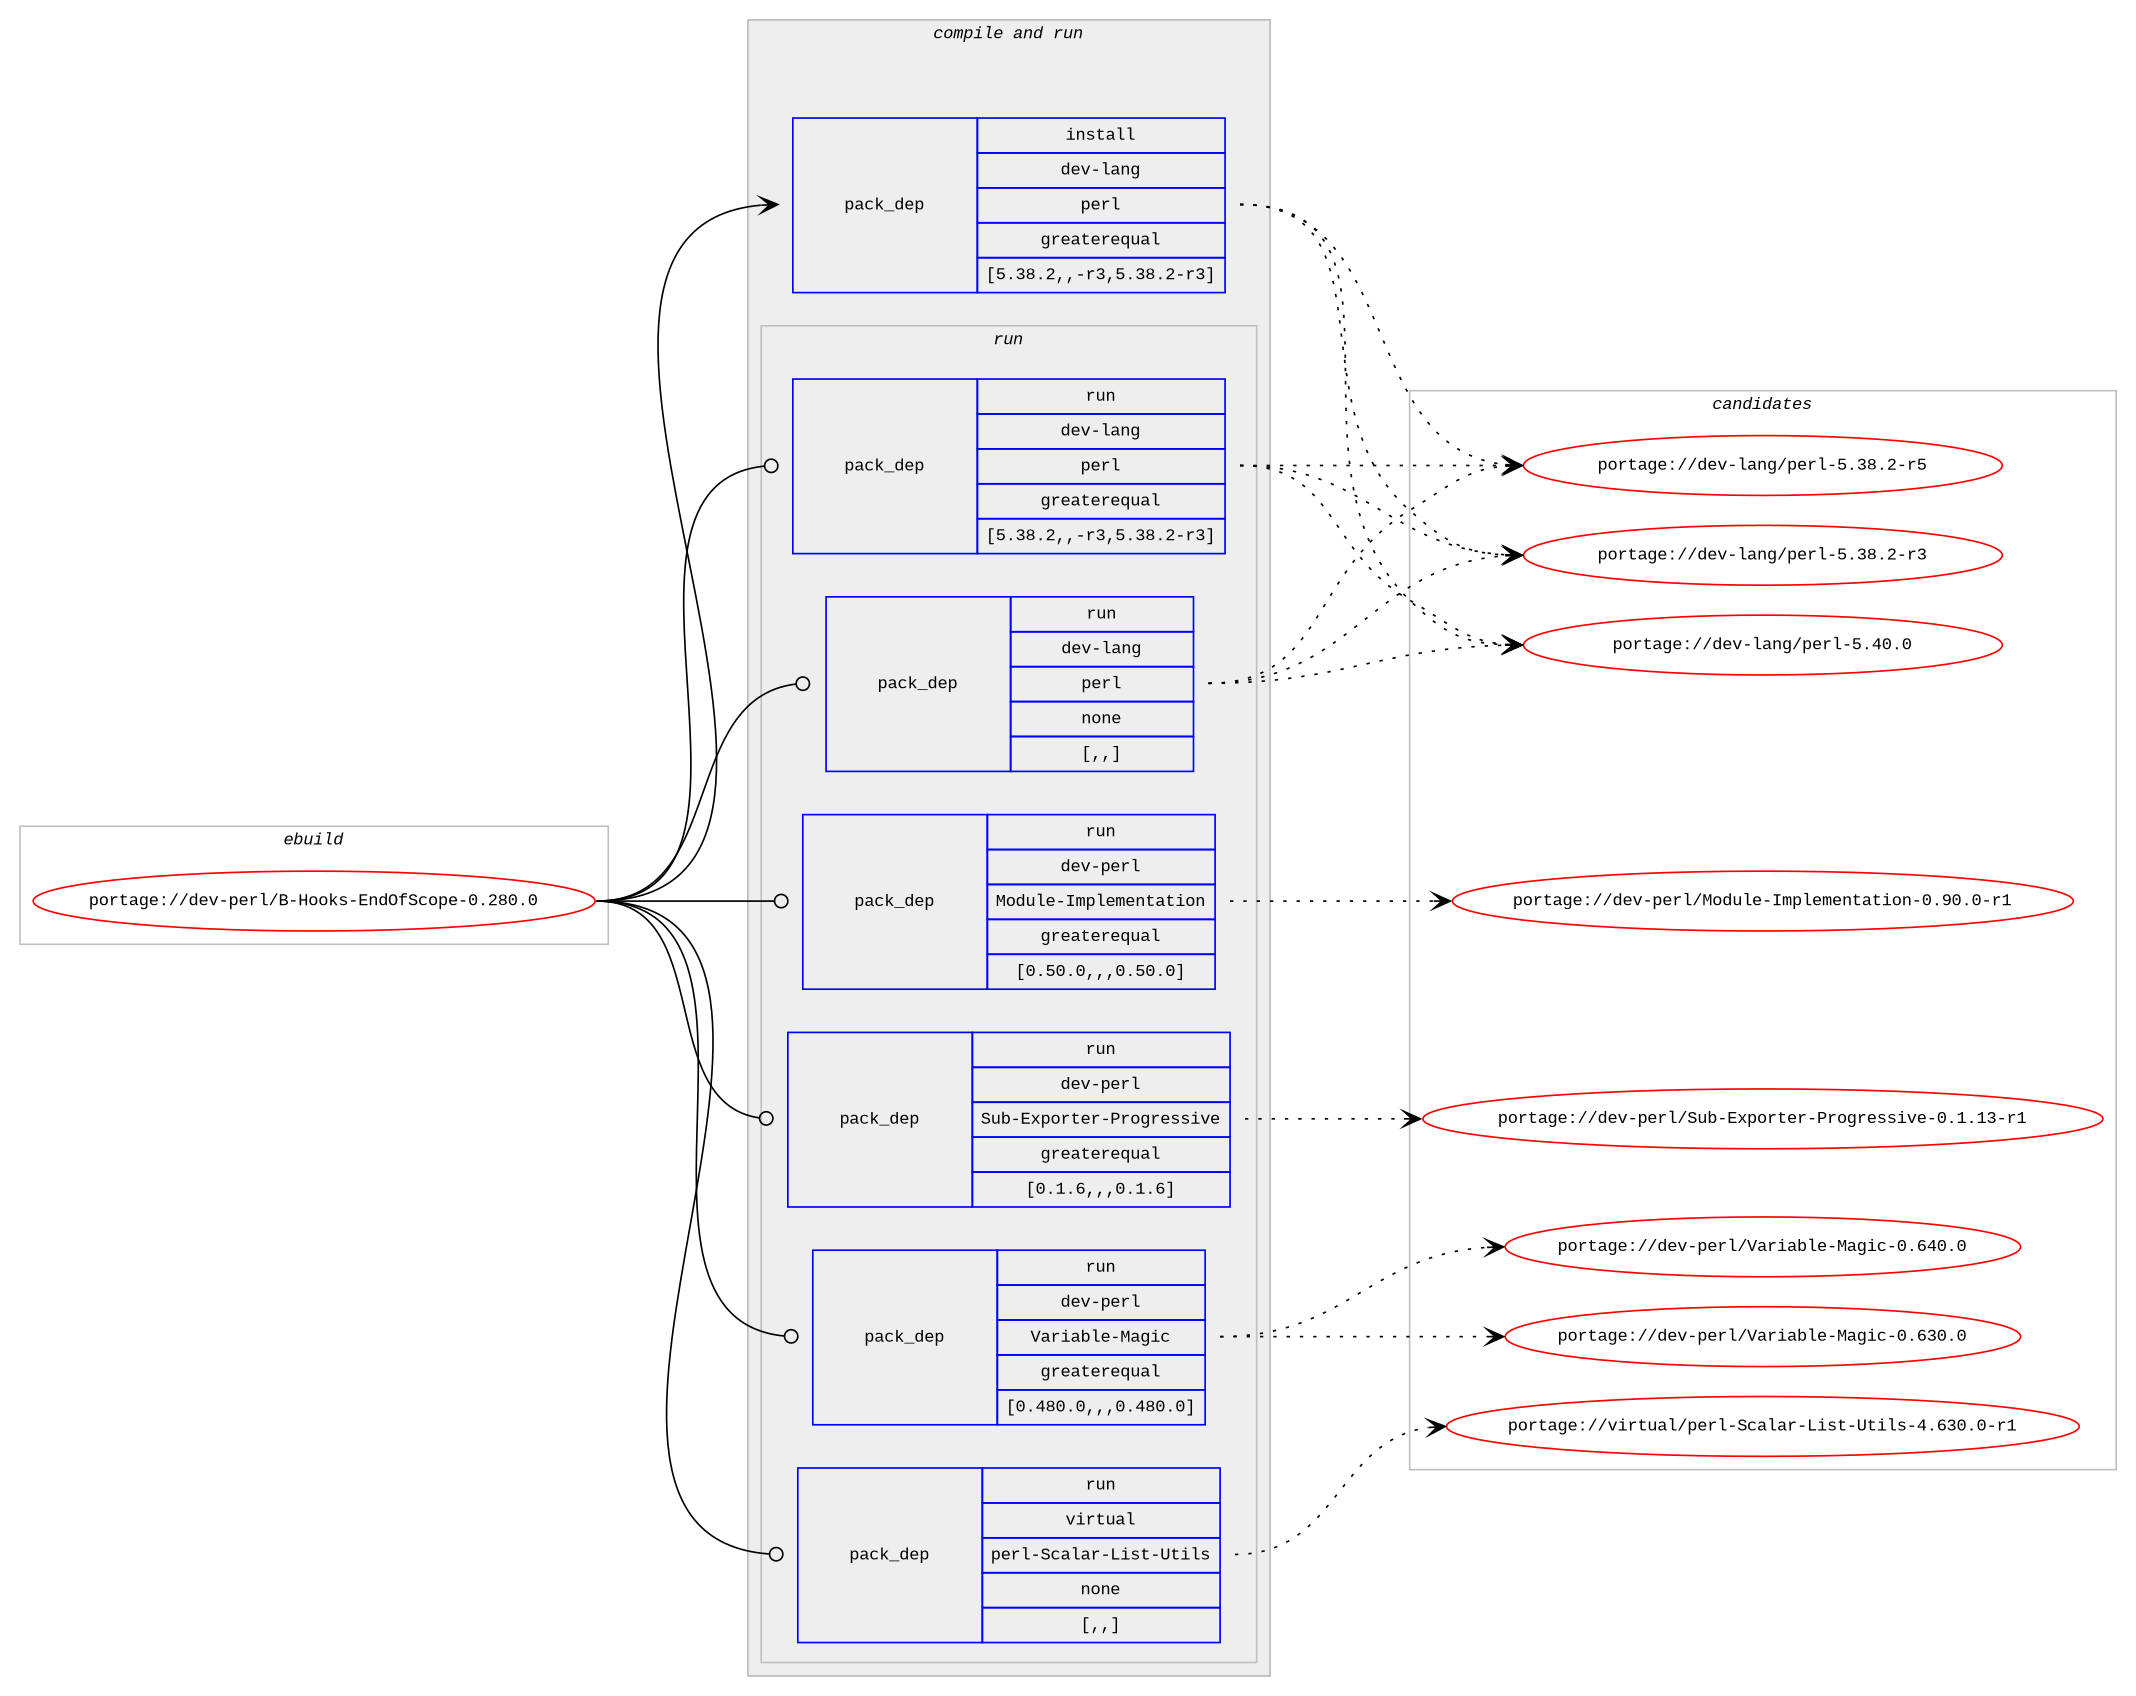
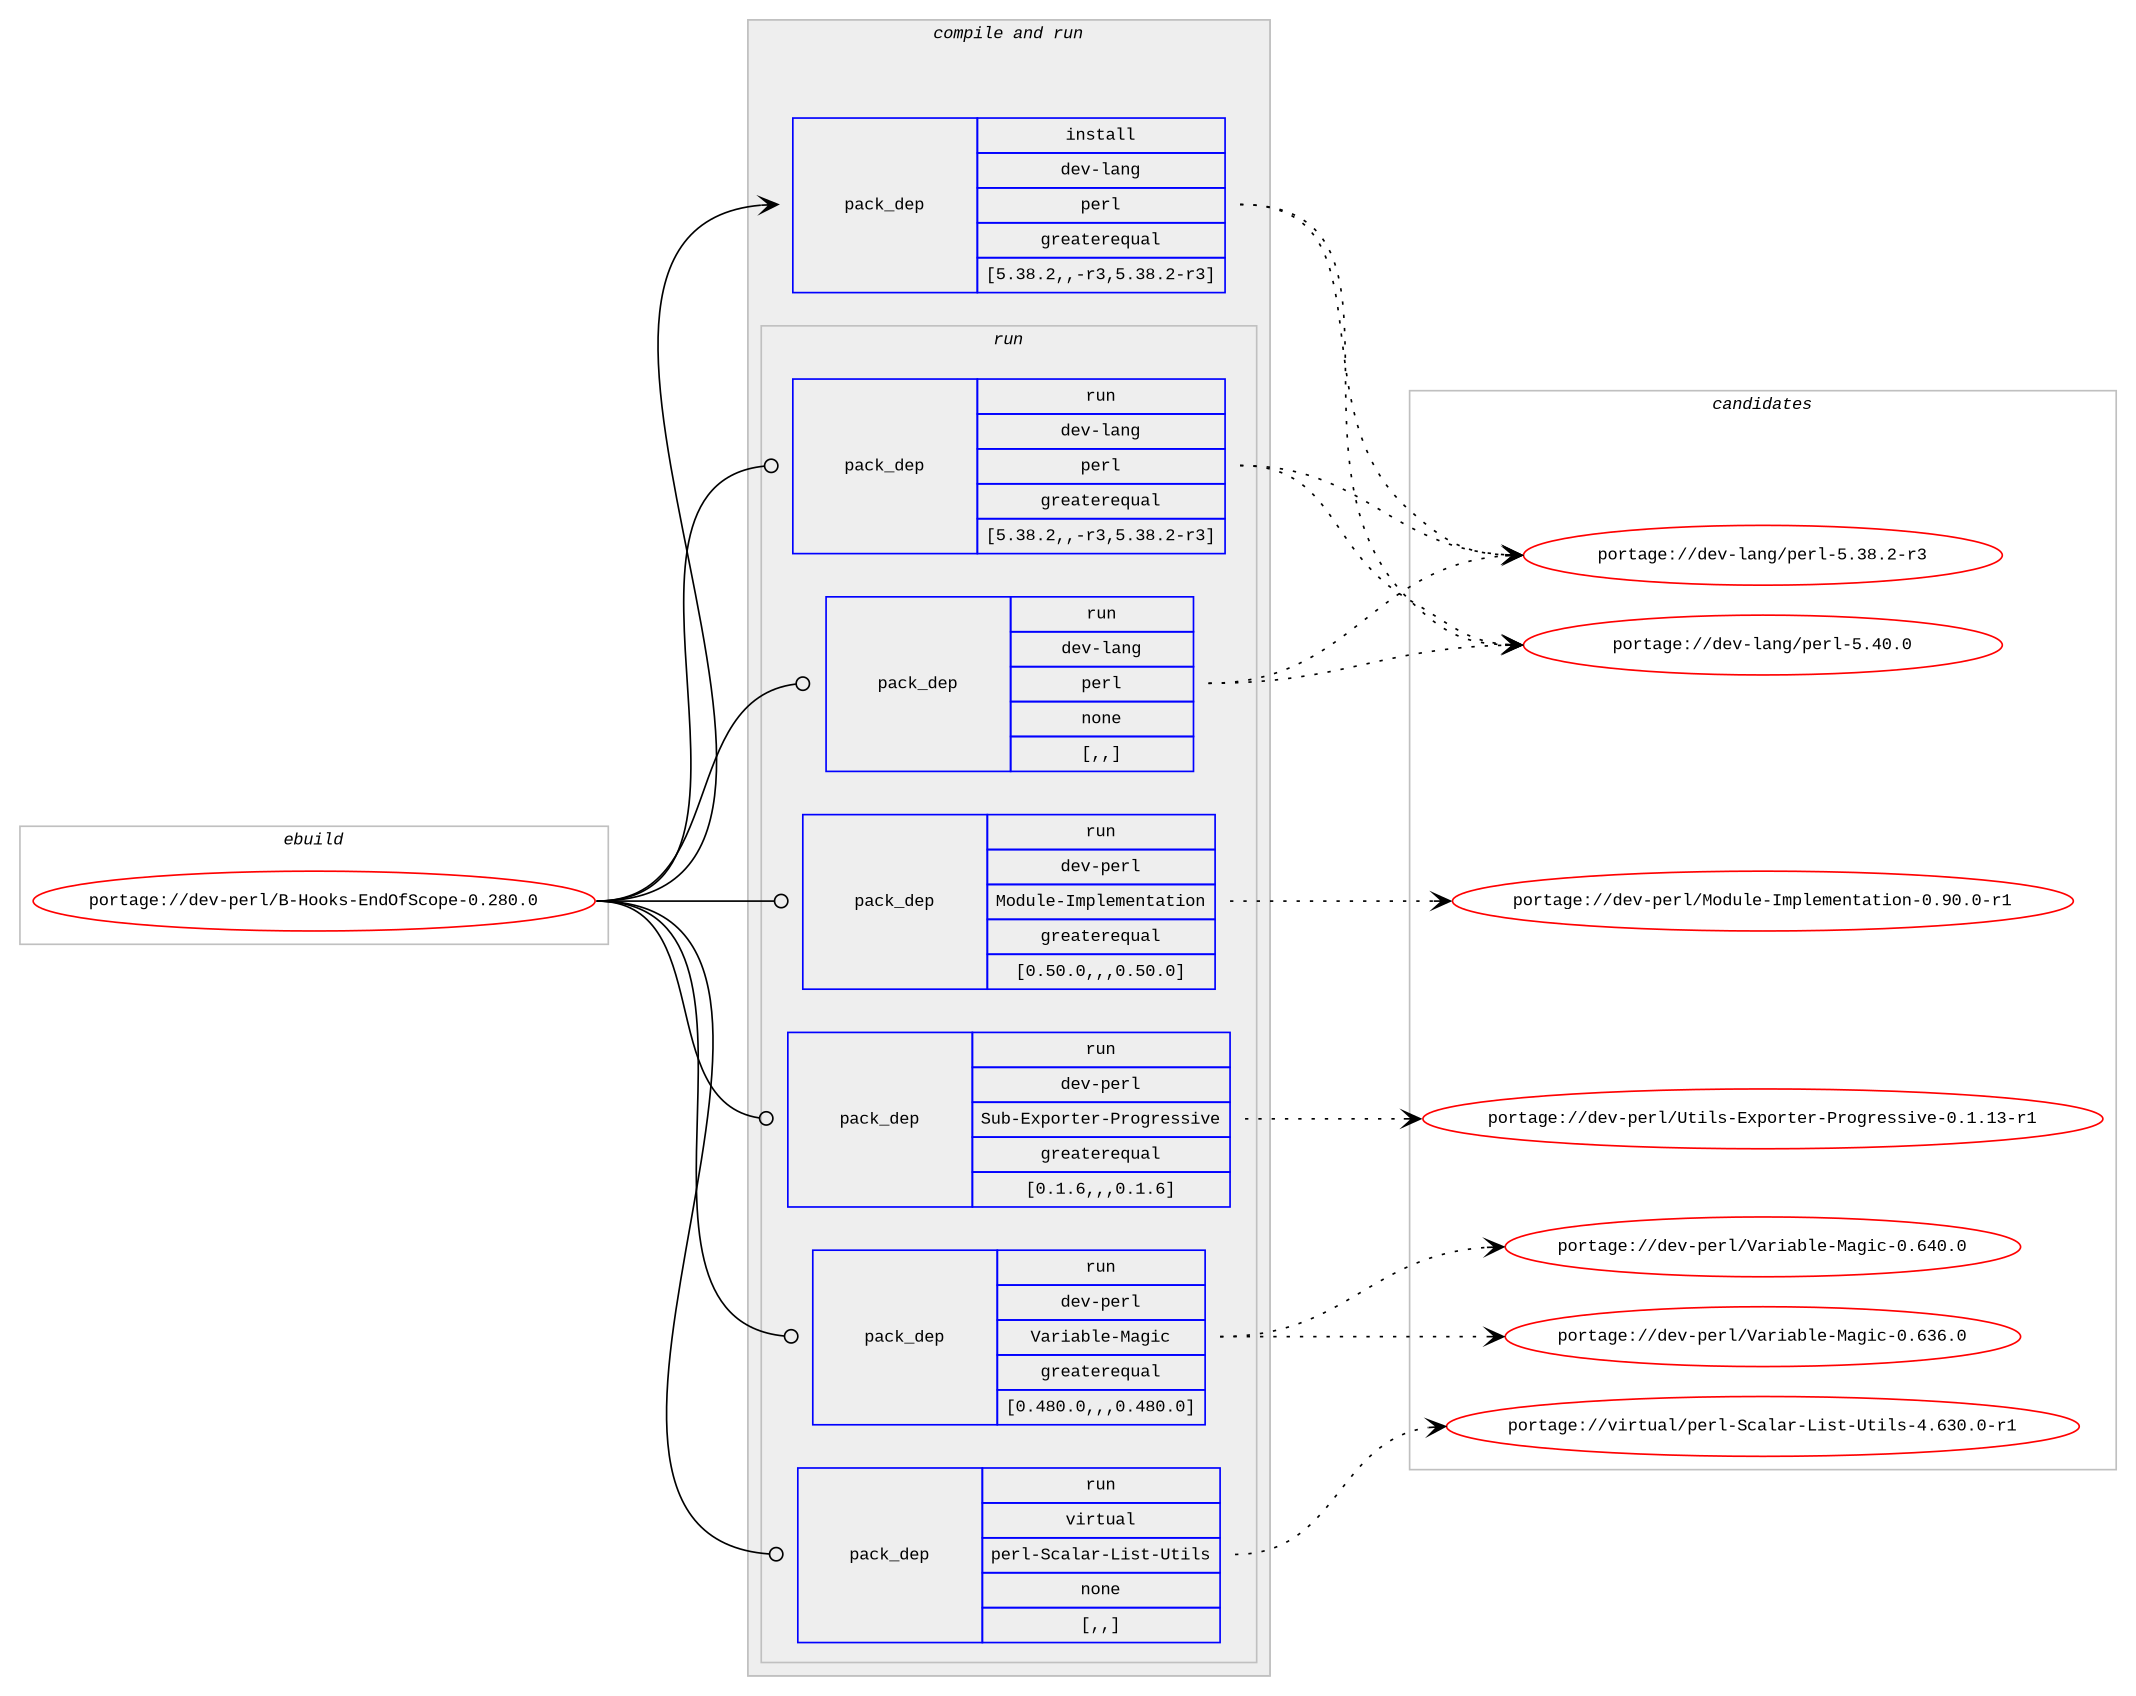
node "portage://dev-lang/perl-5.38.2-r5": removed
node "portage://dev-perl/Sub-Exporter-Progressive-0.1.13-r1": label "portage://dev-perl/Sub-Exporter-Progressive-0.1.13-r1" -> "portage://dev-perl/Utils-Exporter-Progressive-0.1.13-r1"
node "portage://dev-perl/Variable-Magic-0.630.0": label "portage://dev-perl/Variable-Magic-0.630.0" -> "portage://dev-perl/Variable-Magic-0.636.0"
